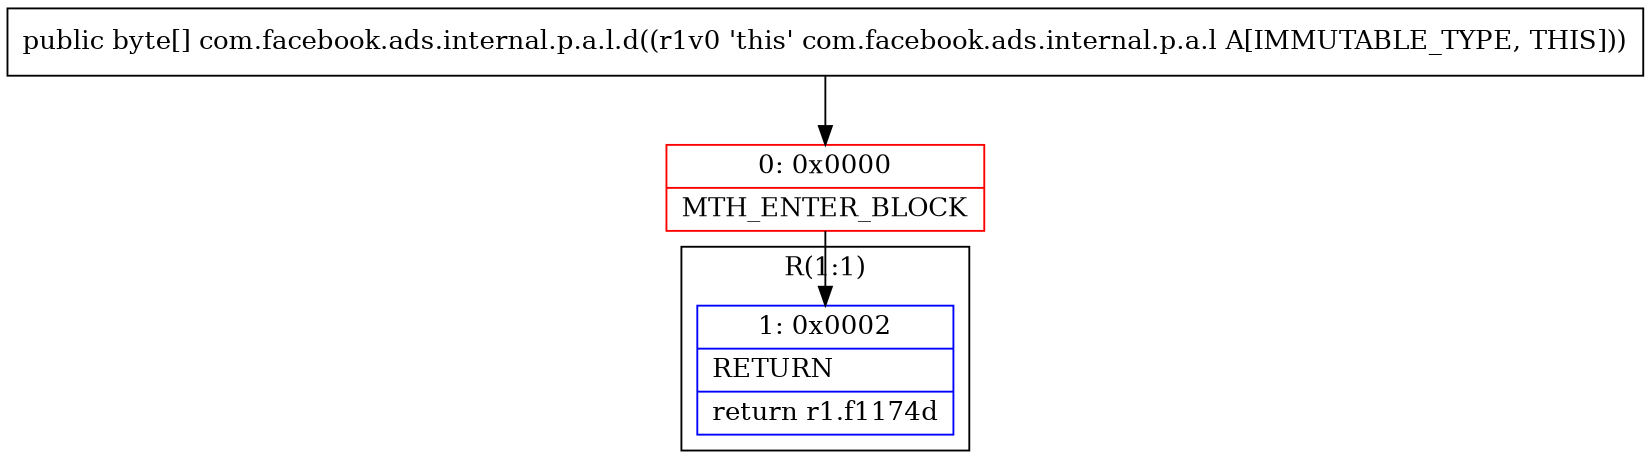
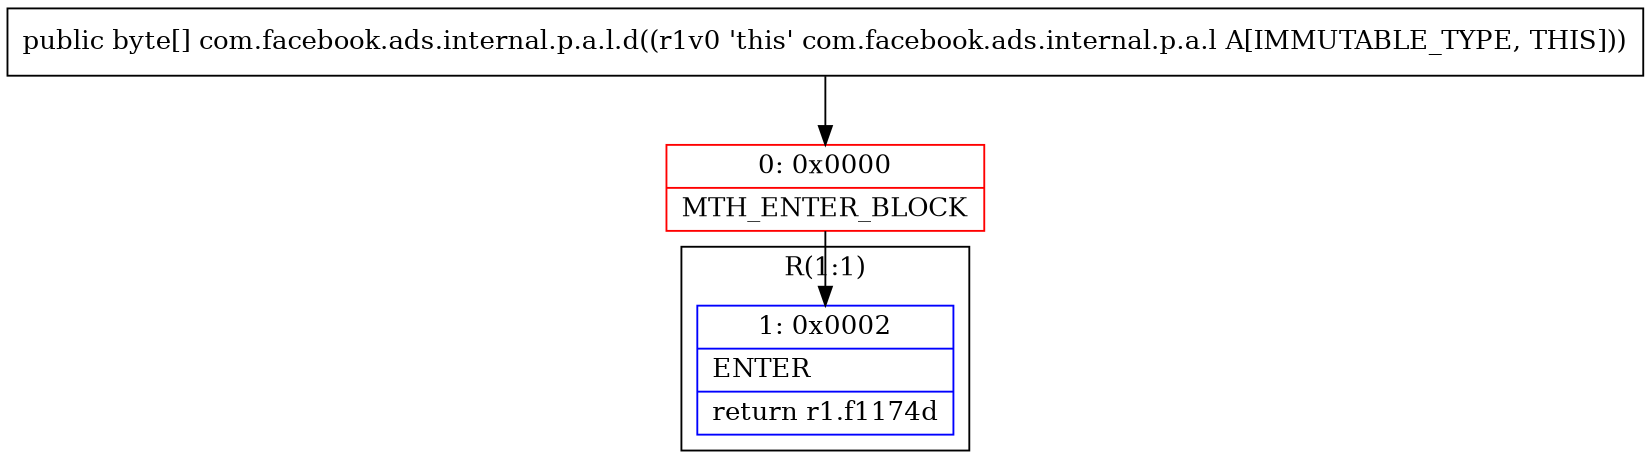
node "1: 0x0002": text "RETURN" -> "ENTER"
